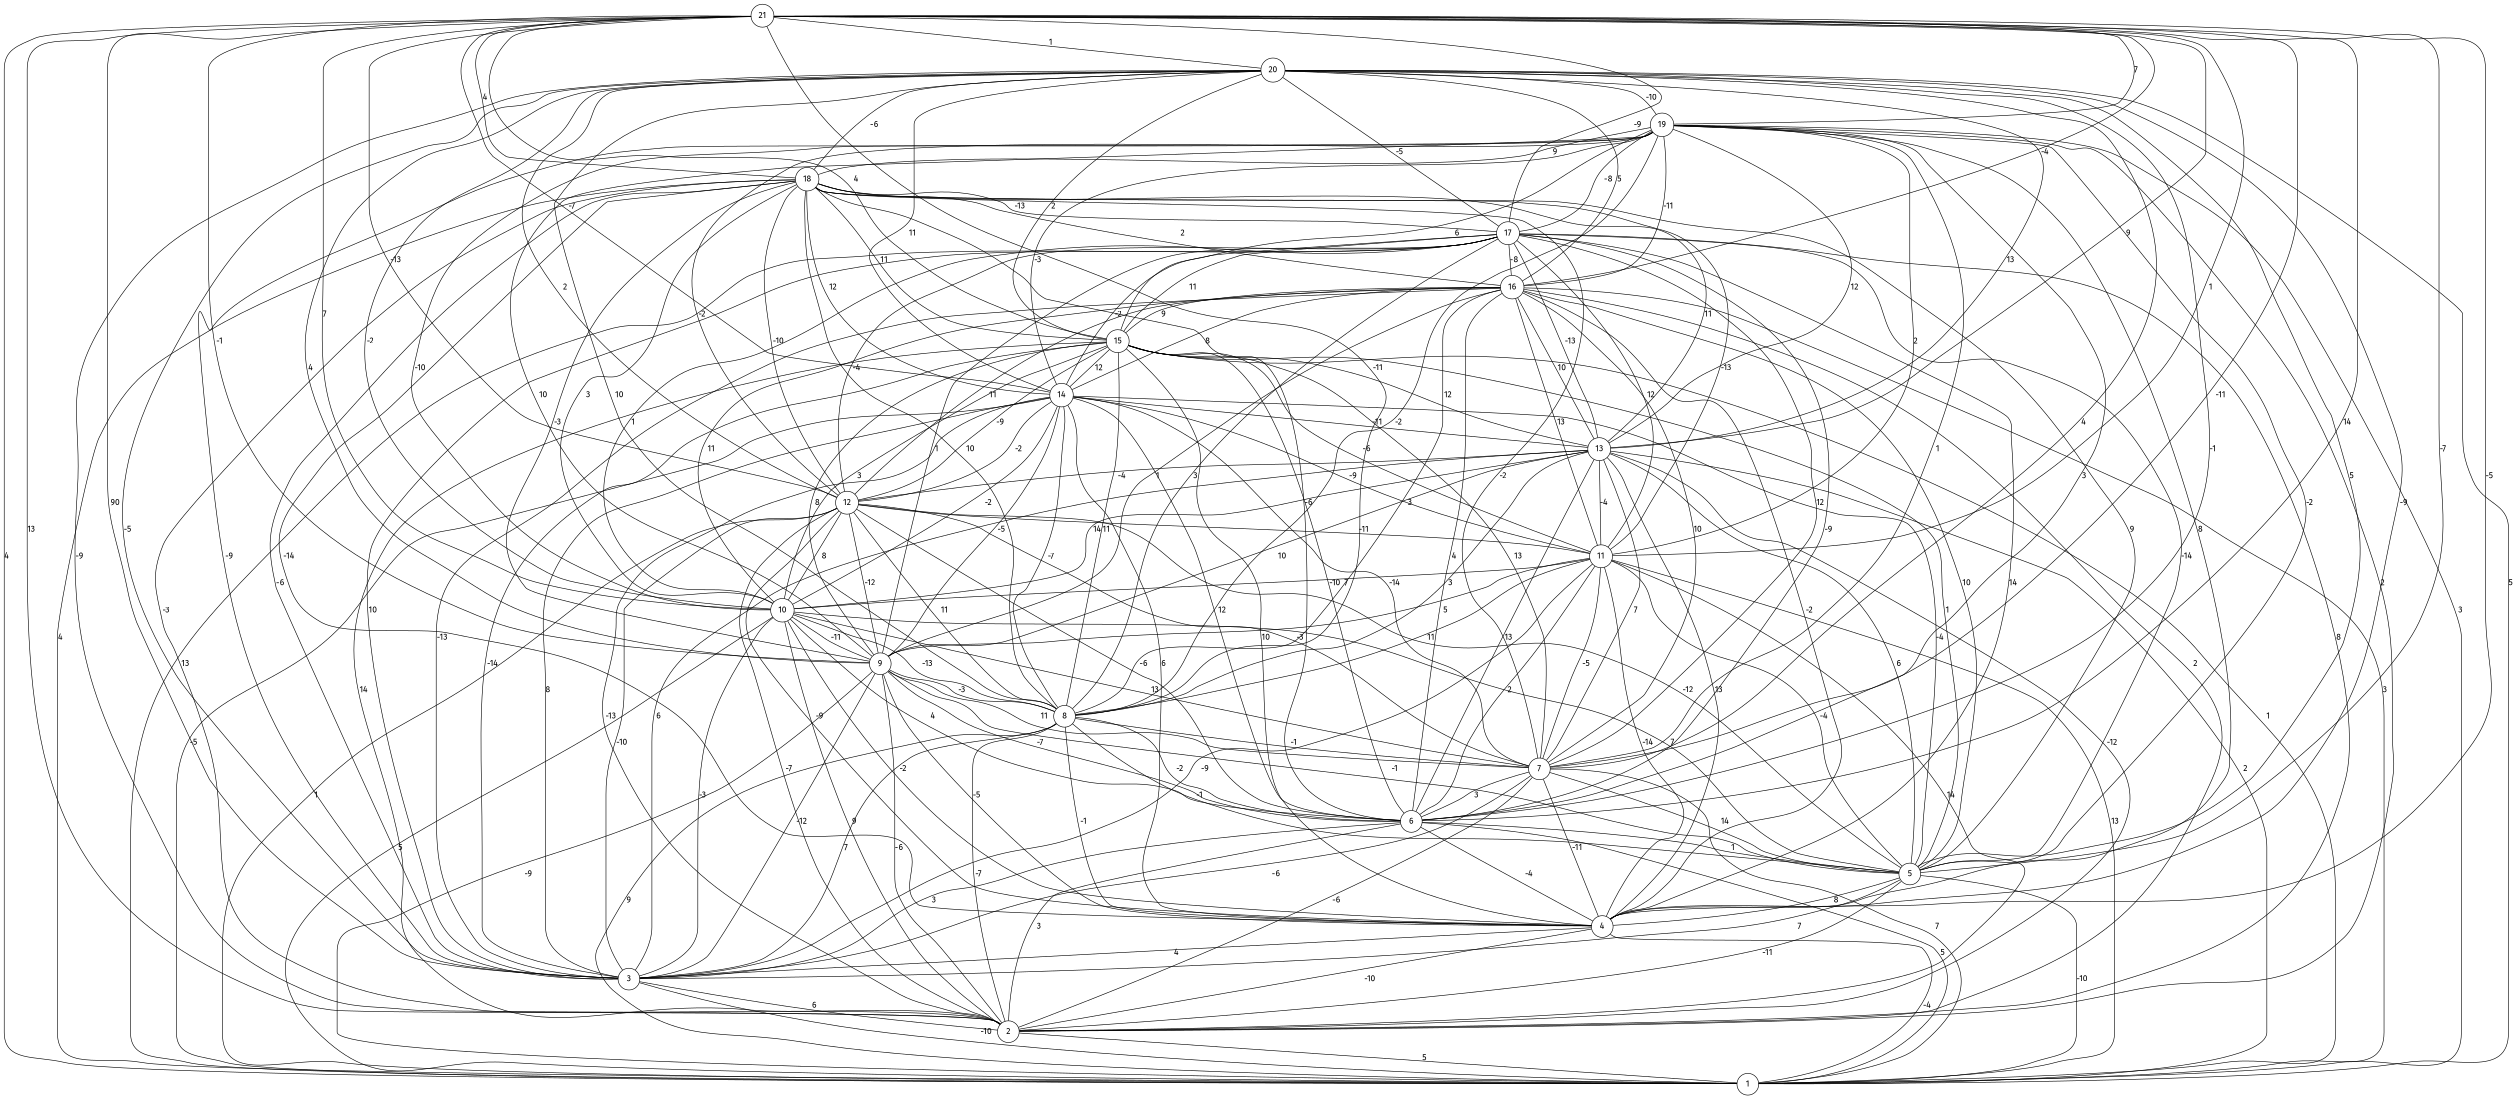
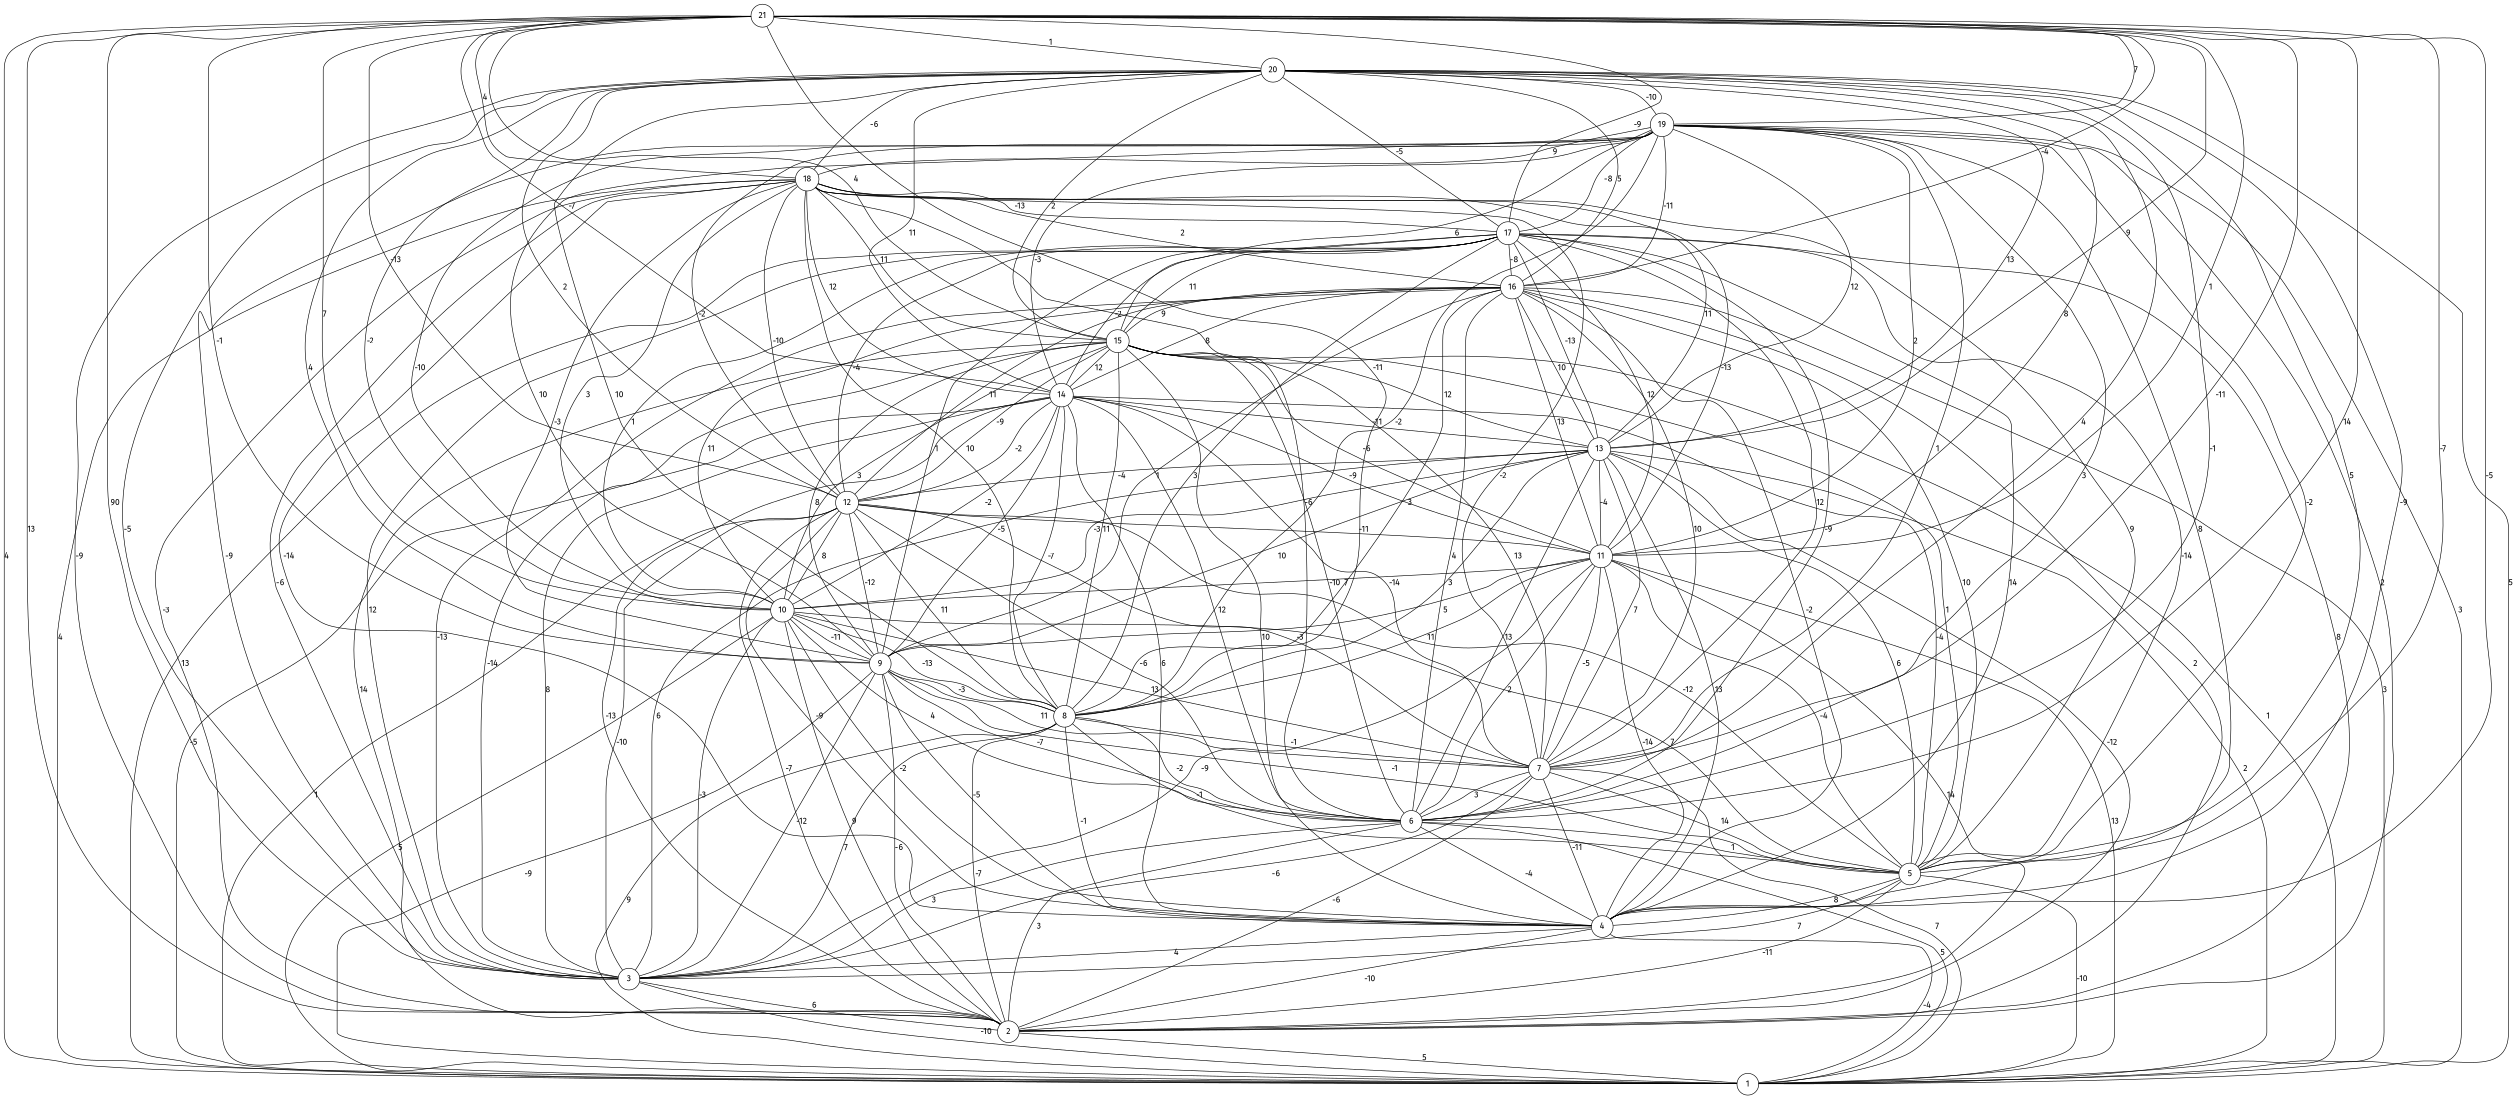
edge "20" -- "11": added, label "8"
edge "13" -- "10": label "14" -> "-3"
edge "17" -- "3": label "10" -> "12"
